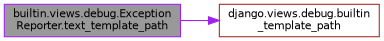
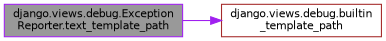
node "builtin.views.debug.Exception Reporter.text_template_path": label "builtin.views.debug.Exception Reporter.text_template_path" -> "django.views.debug.Exception Reporter.text_template_path"
